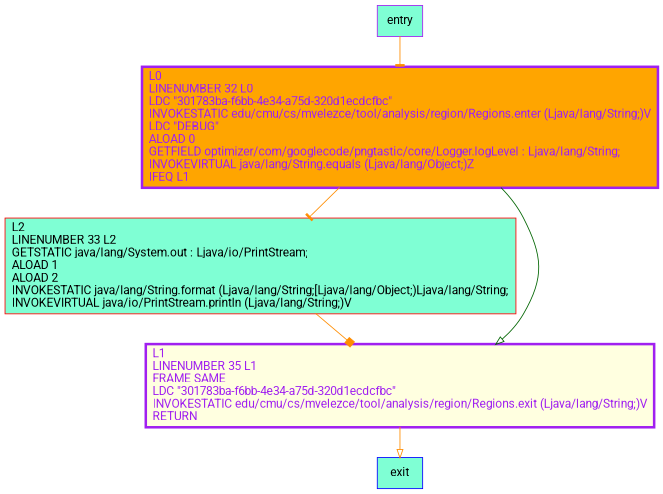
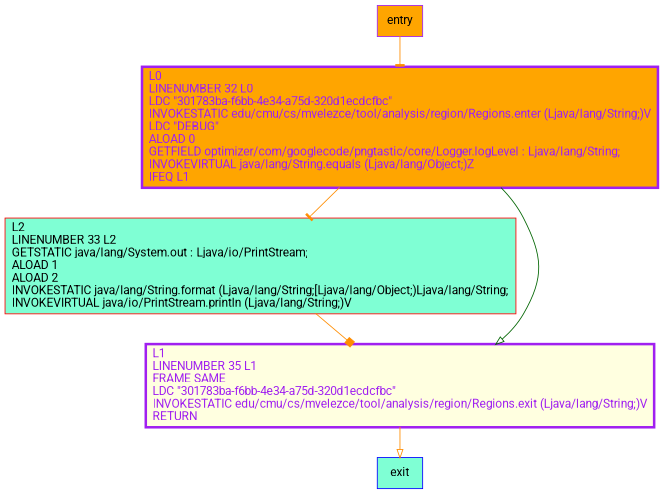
node "entry": fillcolor aquamarine -> orange
